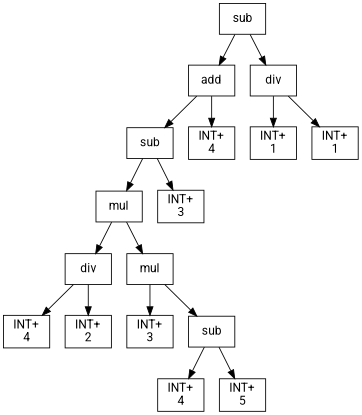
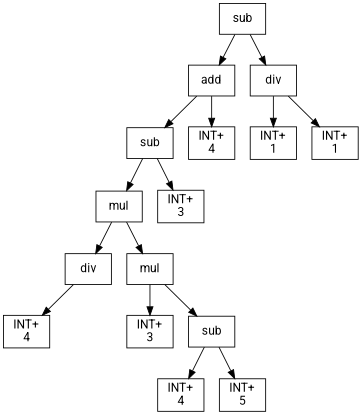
node "INT+ 2": removed
